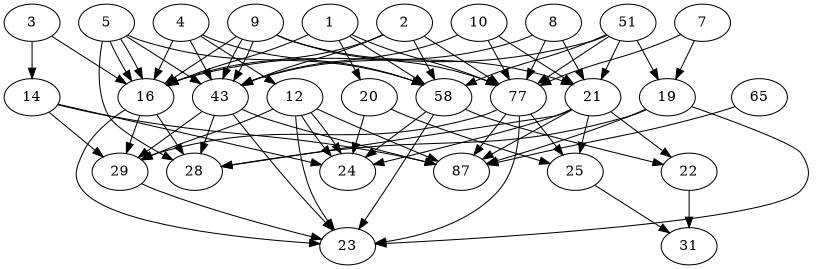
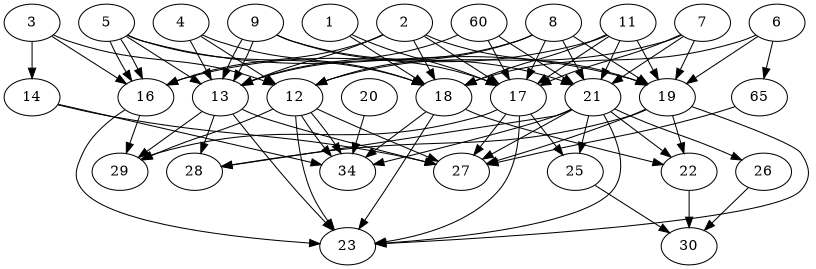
node "10": label "10" -> "60"
node "51": label "51" -> "11"
node "6": added
edge "1" -> "16": removed
edge "7" -> "21": added
edge "4" -> "16": removed
edge "1" -> "20": removed
edge "3" -> "12": added
edge "8" -> "12": added
edge "2" -> "19": added
edge "7" -> "12": added
edge "9" -> "16": removed
edge "8" -> "19": added
node "43": label "43" -> "13"
node "58": label "58" -> "18"
node "77": label "77" -> "17"
edge "5" -> "28": now "5" -> "19"
edge "16" -> "28": removed
edge "19" -> "22": added
edge "14" -> "29": removed
edge "20" -> "25": removed
node "24": label "24" -> "34"
node "87": label "87" -> "27"
node "26": added
edge "29" -> "23": now "21" -> "23"
node "31": label "31" -> "30"
